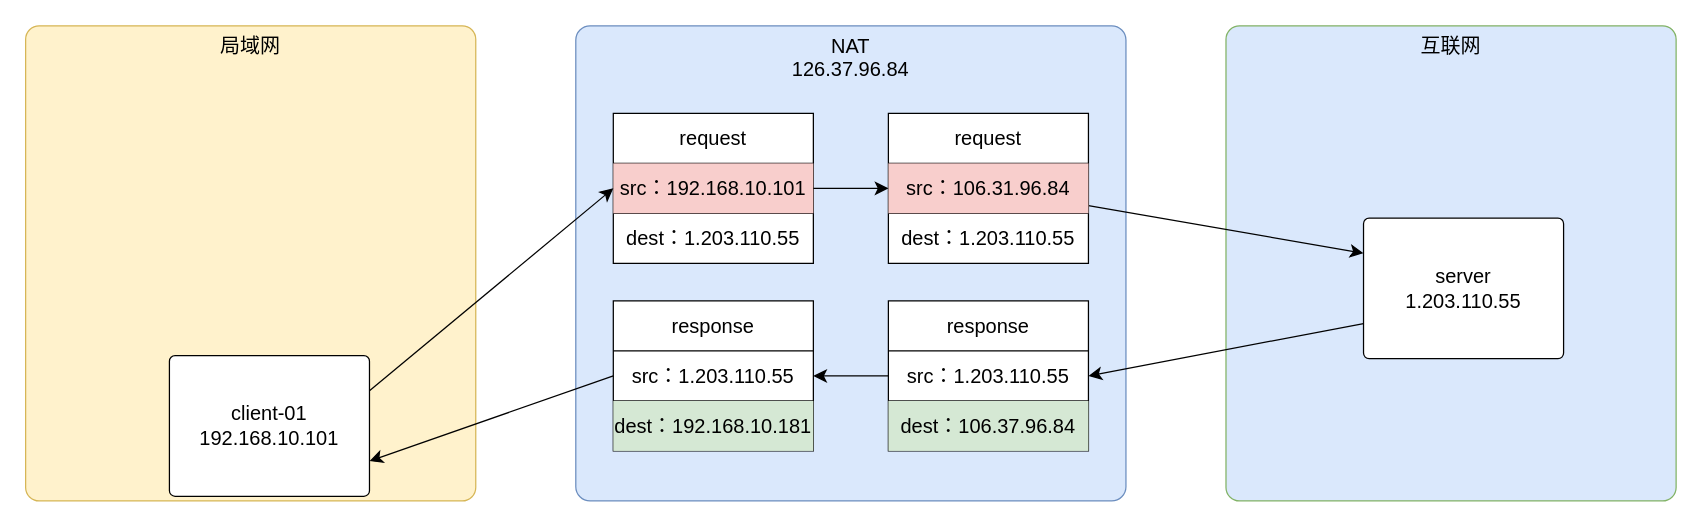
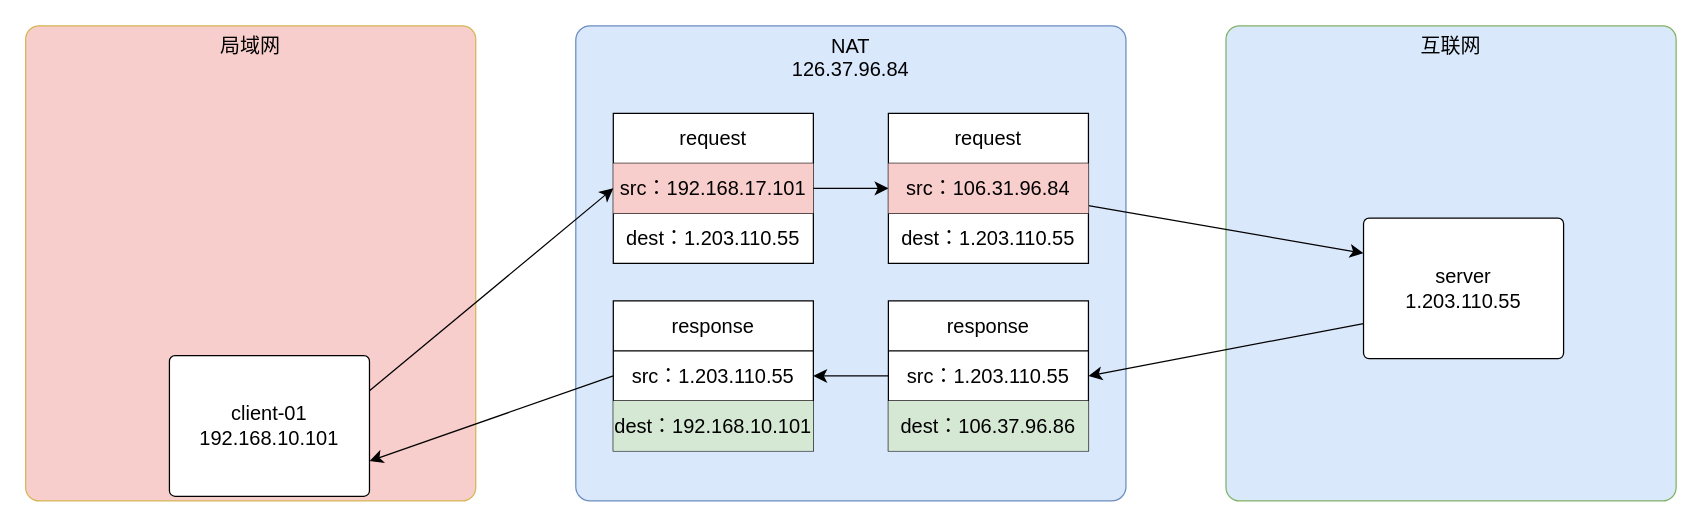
node "src：192.168.10.101": label "src：192.168.10.101" -> "src：192.168.17.101"
node "局域网": fillcolor #fff2cc -> #f8cecc
node "dest：192.168.10.181": label "dest：192.168.10.181" -> "dest：192.168.10.101"
node "dest：106.37.96.84": label "dest：106.37.96.84" -> "dest：106.37.96.86"
